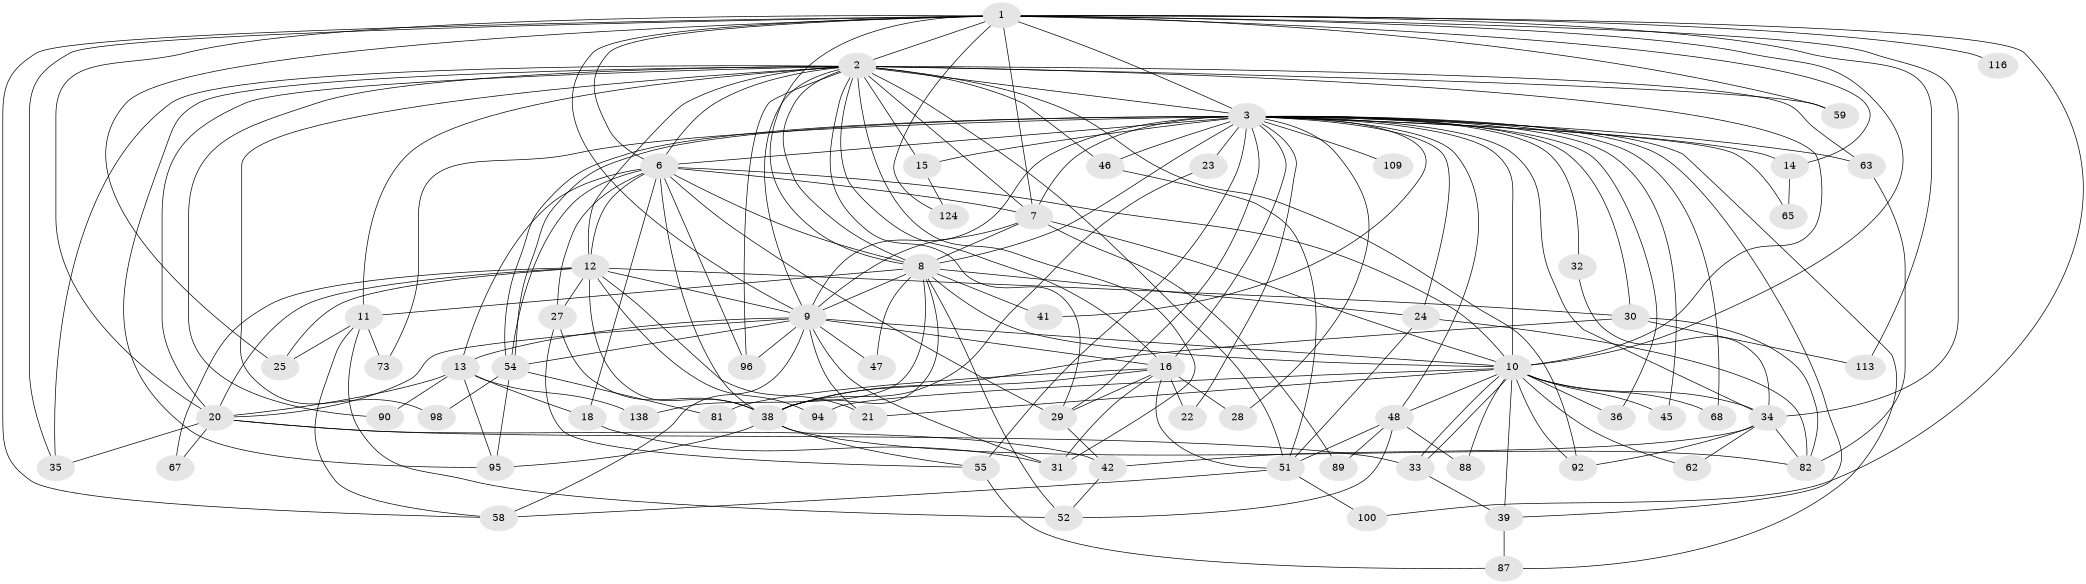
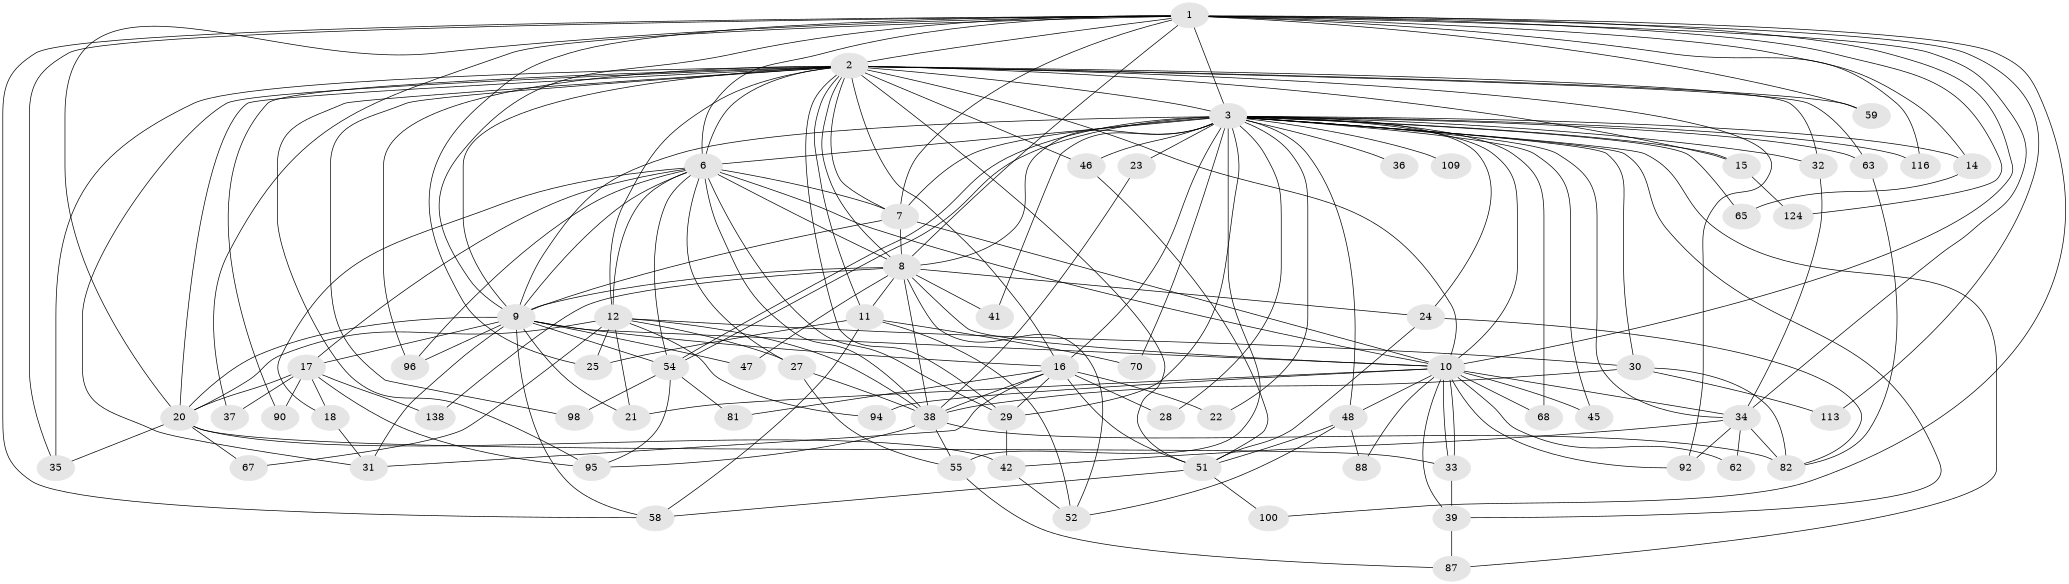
edge "2" -- "32": added
edge "3" -- "116": added
edge "12" -- "9": now "6" -- "9"
node "73": label "73" -> "70"
node "13": label "13" -> "17"
edge "10" -- "36": removed
node "37": added
node "89": removed
